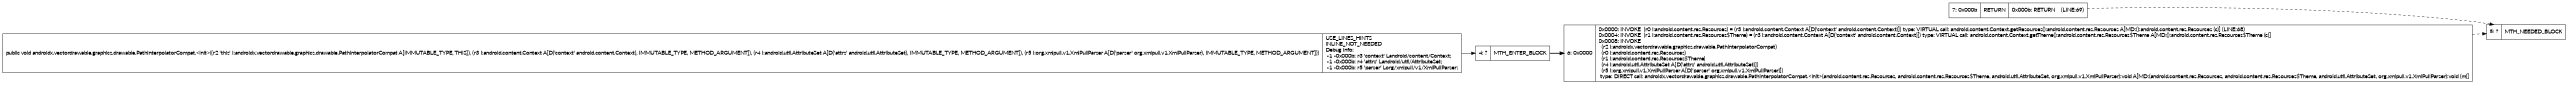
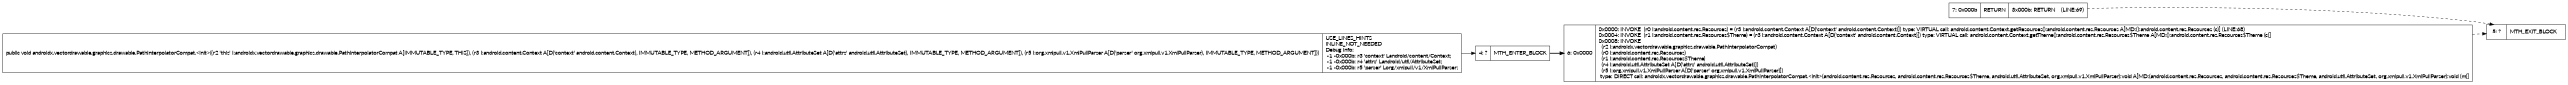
node "7: 0x000b": text "0x000b: RETURN    (LINE:69)" -> "3x000b: RETURN    (LINE:69)"
node "5: ?": text "MTH_NEEDED_BLOCK" -> "MTH_EXIT_BLOCK"
